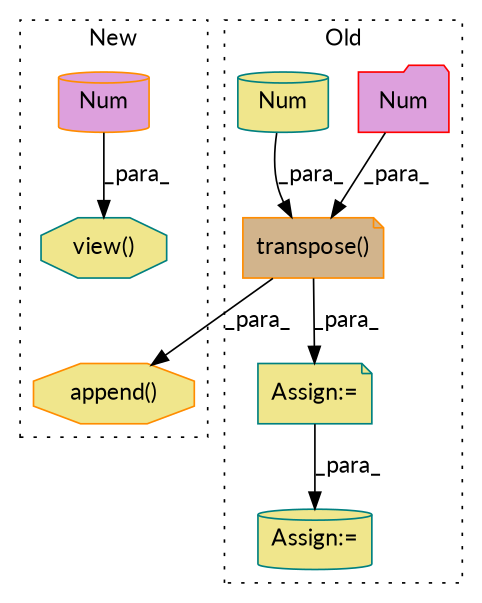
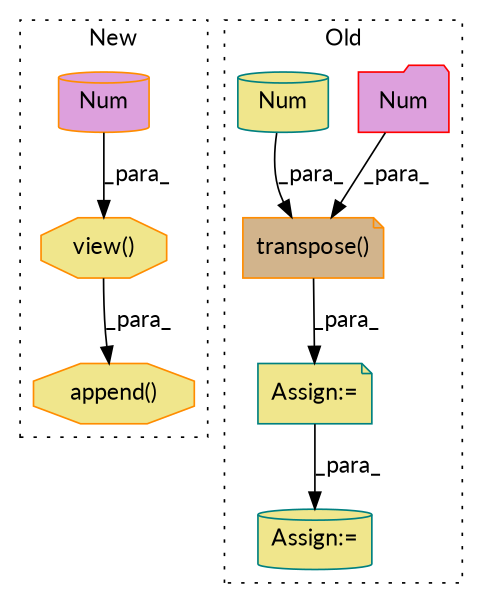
node "view()": color teal -> darkorange
edge "transpose()" -> "append()": now "view()" -> "append()"
